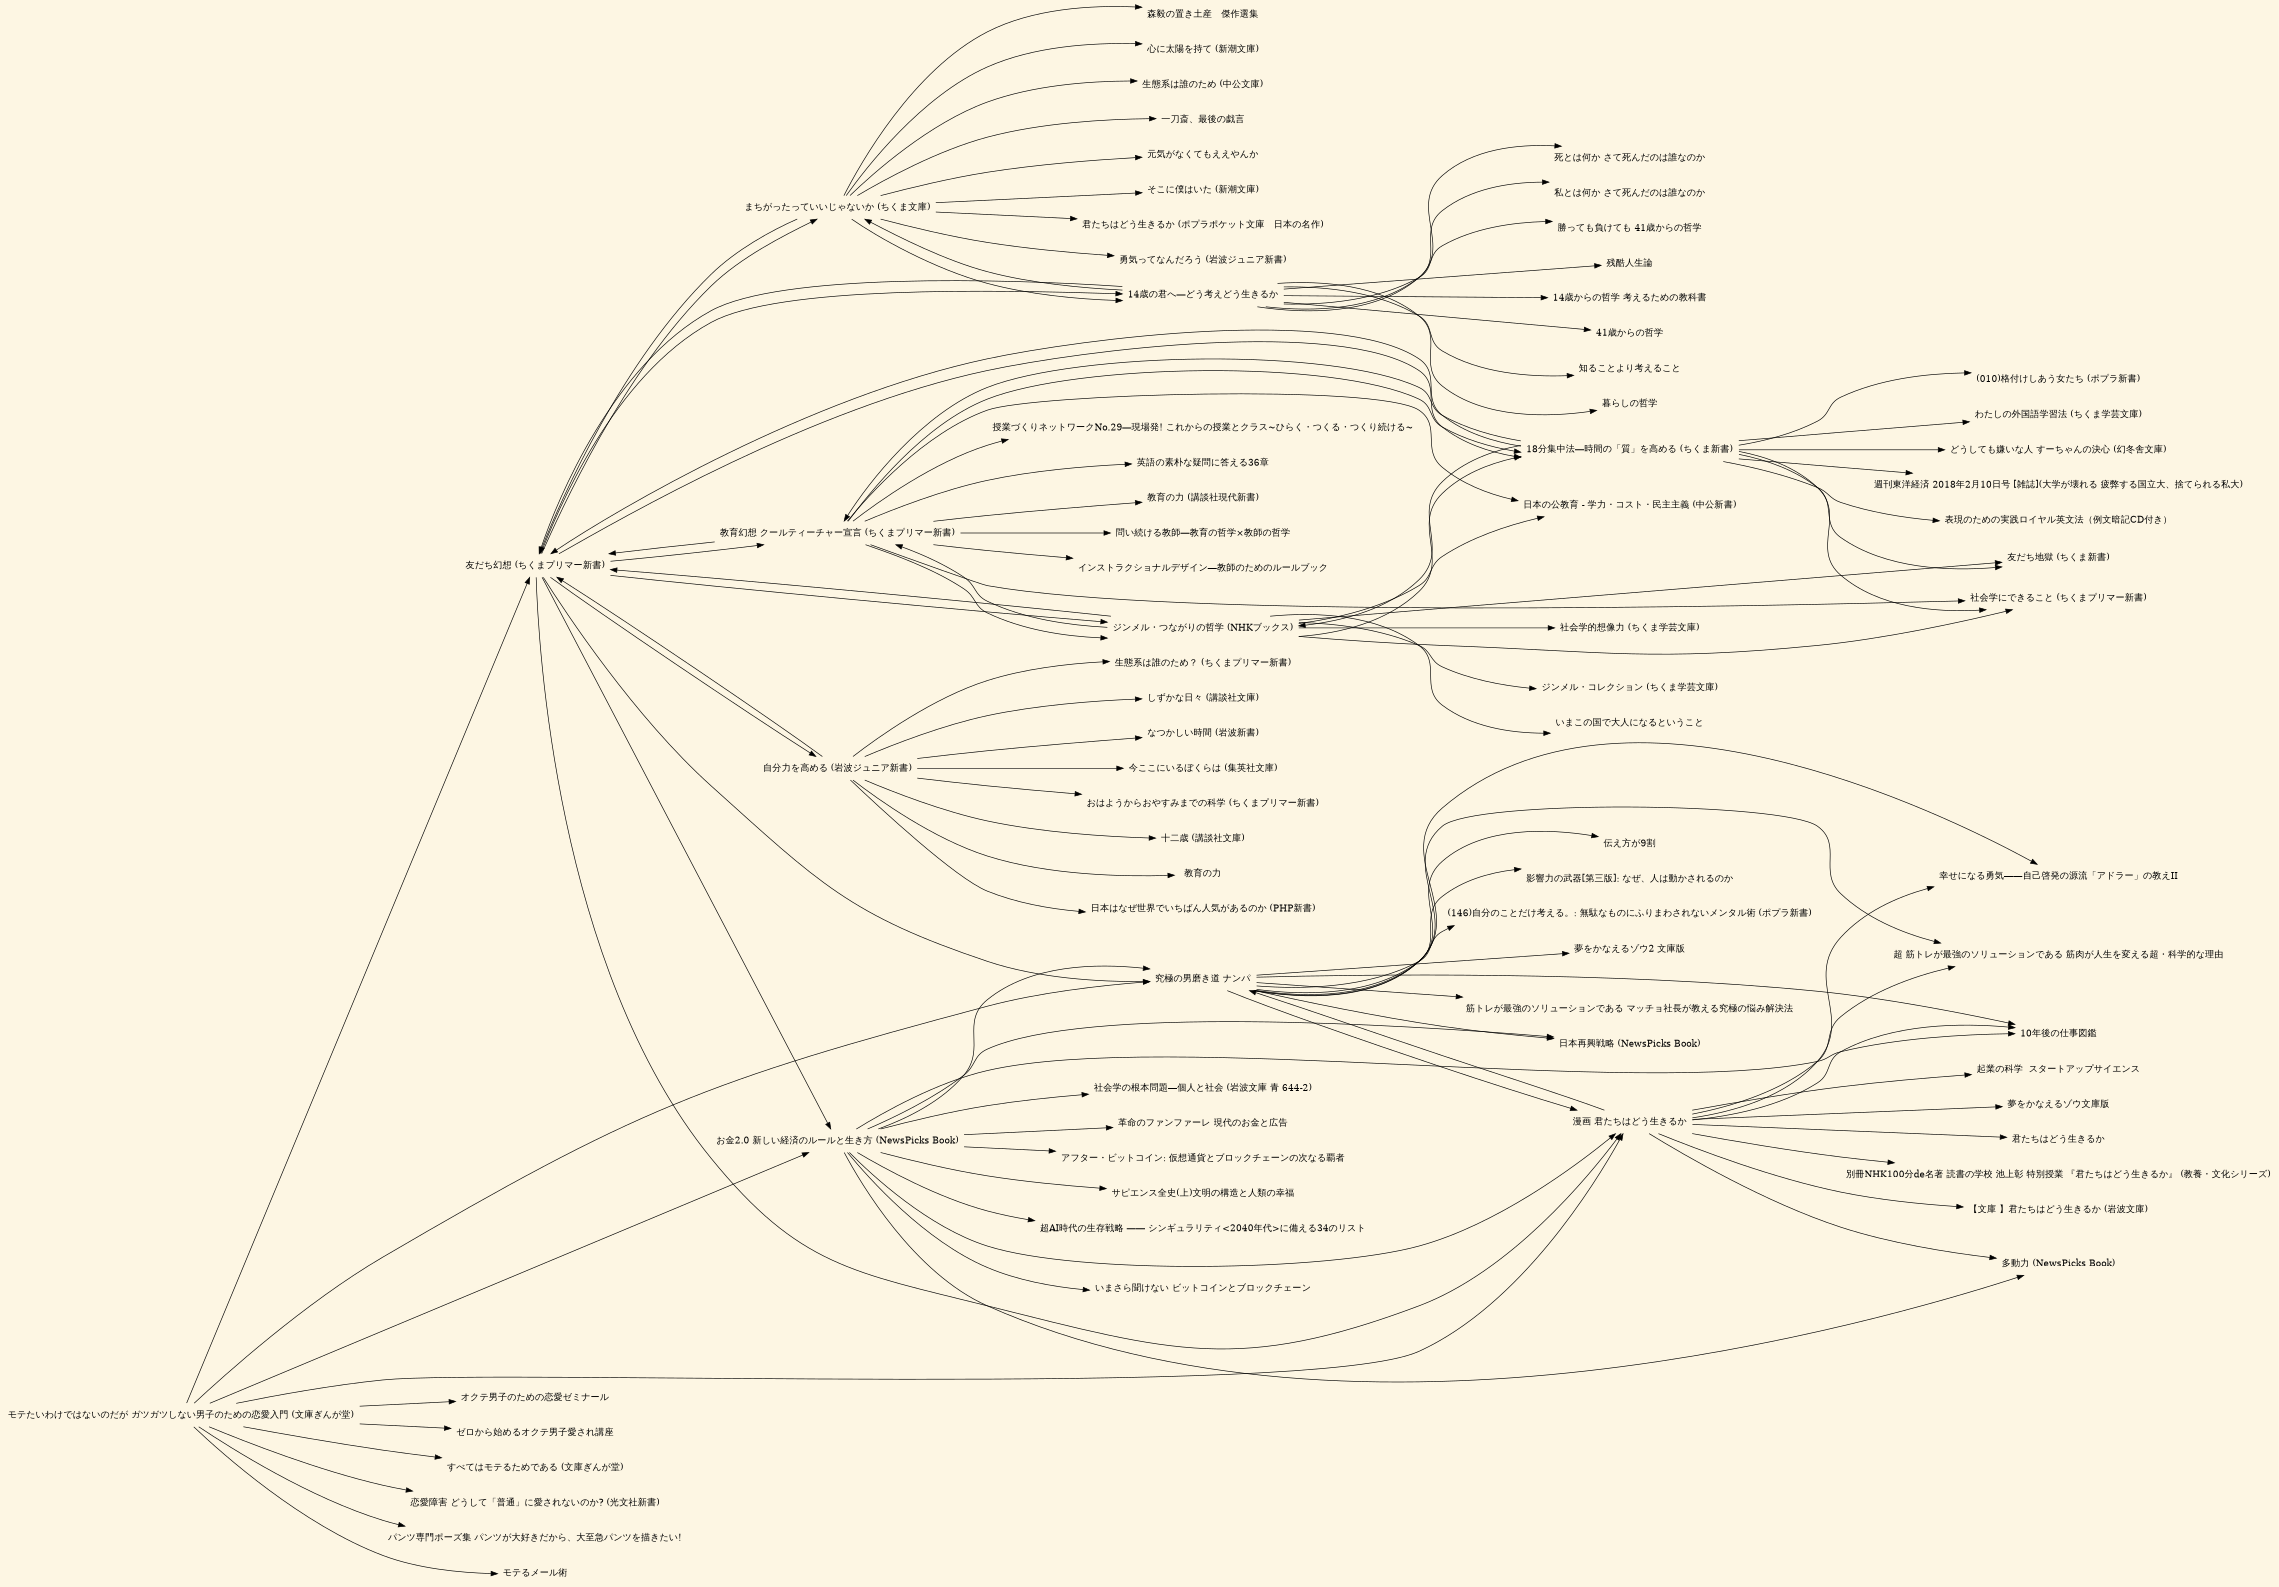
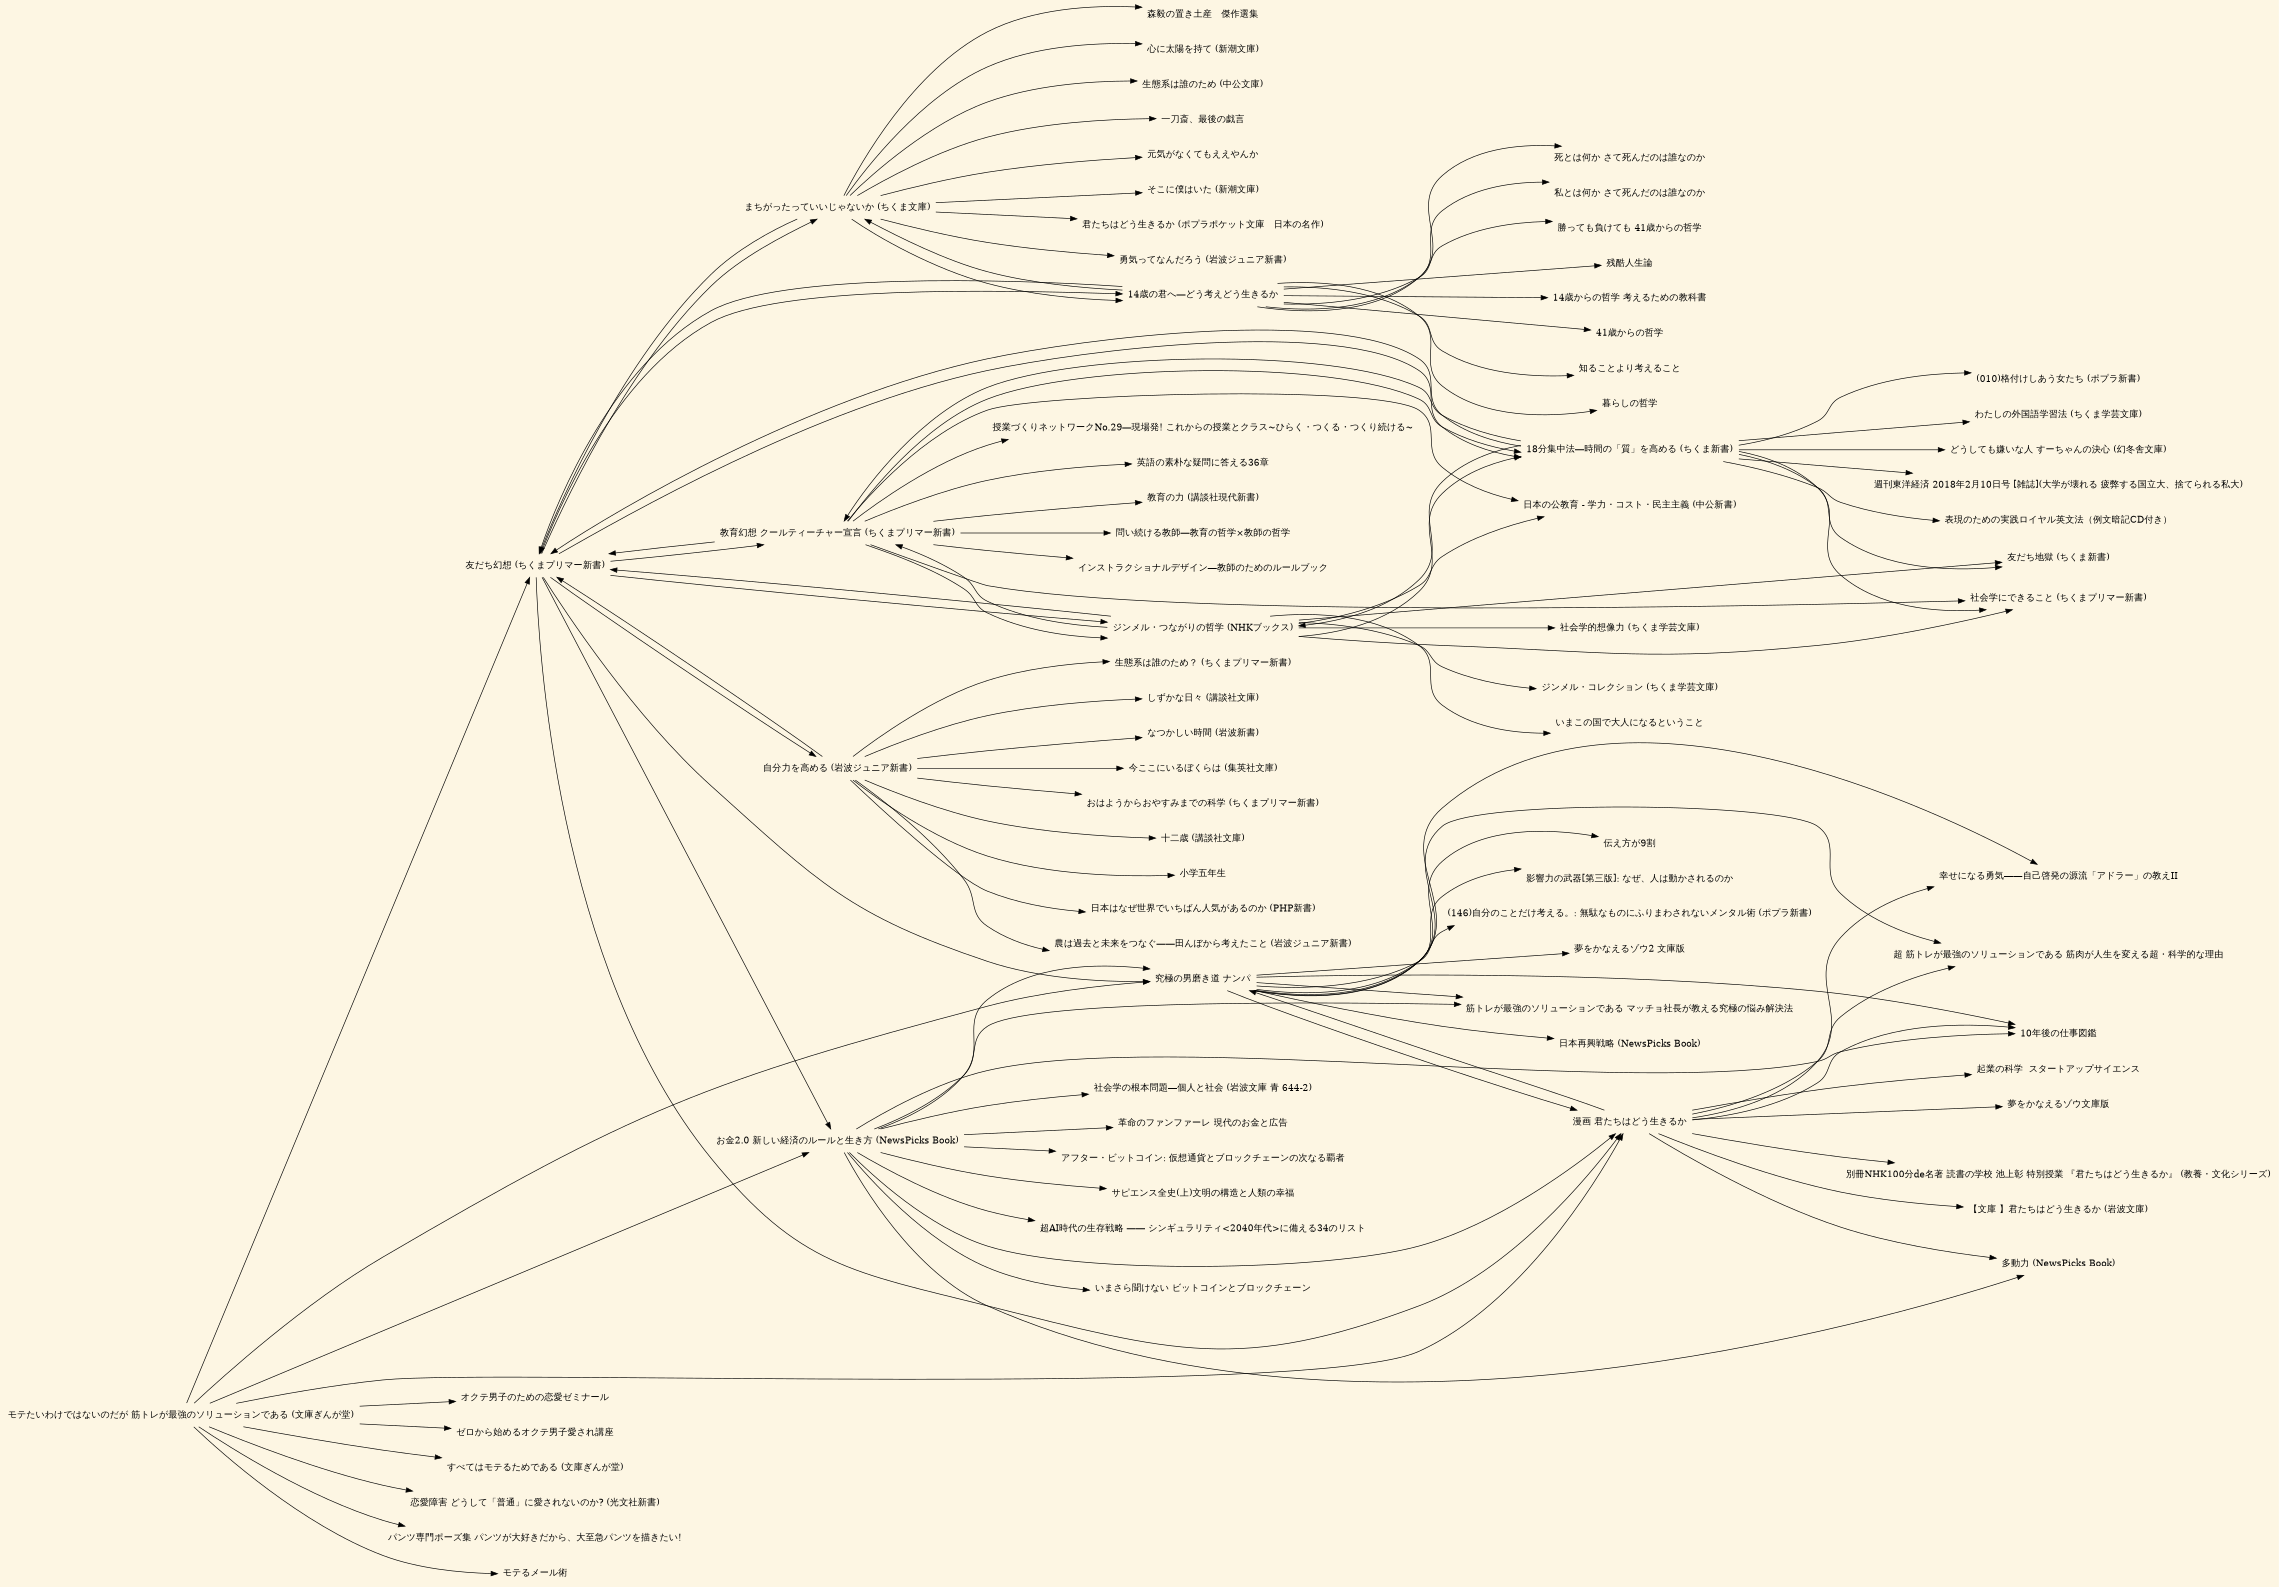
node "教育の力": label "教育の力" -> "小学五年生"
node "農は過去と未来をつなぐ――田んぼから考えたこと (岩波ジュニア新書)": added
edge "お金2.0 新しい経済のルールと生き方 (NewsPicks Book)" -> "日本再興戦略 (NewsPicks Book)": now "お金2.0 新しい経済のルールと生き方 (NewsPicks Book)" -> "筋トレが最強のソリューションである マッチョ社長が教える究極の悩み解決法"
node "君たちはどう生きるか": removed
node "モテたいわけではないのだが ガツガツしない男子のための恋愛入門 (文庫ぎんが堂)": label "モテたいわけではないのだが ガツガツしない男子のための恋愛入門 (文庫ぎんが堂)" -> "モテたいわけではないのだが 筋トレが最強のソリューションである (文庫ぎんが堂)"
